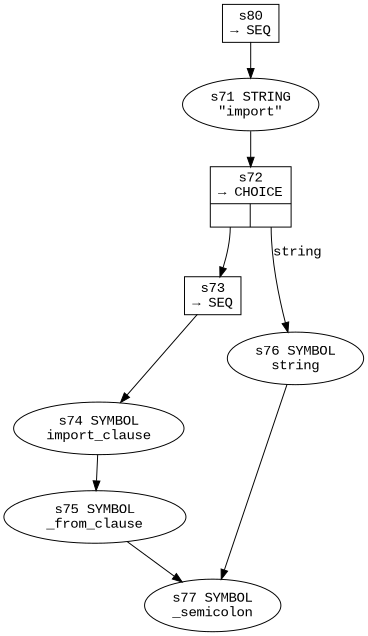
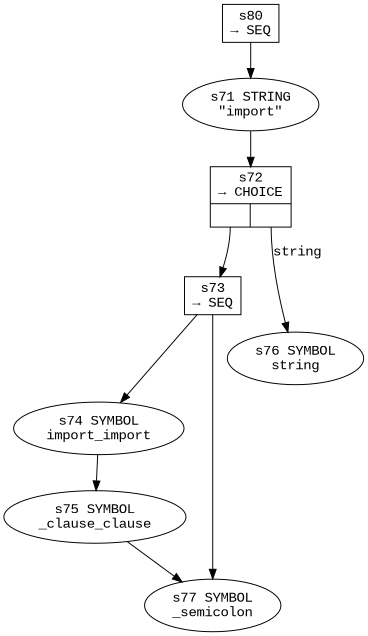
node "s74 SYMBOL import_clause": label "s74 SYMBOL import_clause" -> "s74 SYMBOL import_import"
edge "s76 SYMBOL string" -> "s77 SYMBOL _semicolon": now "s73 → SEQ" -> "s77 SYMBOL _semicolon"
node "s75 SYMBOL _from_clause": label "s75 SYMBOL _from_clause" -> "s75 SYMBOL _clause_clause"
